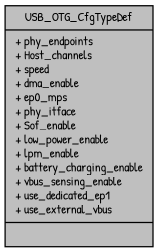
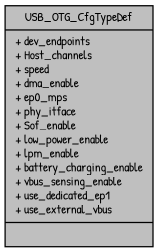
node "USB_OTG_CfgTypeDef": text "+ phy_endpoints" -> "+ dev_endpoints"
